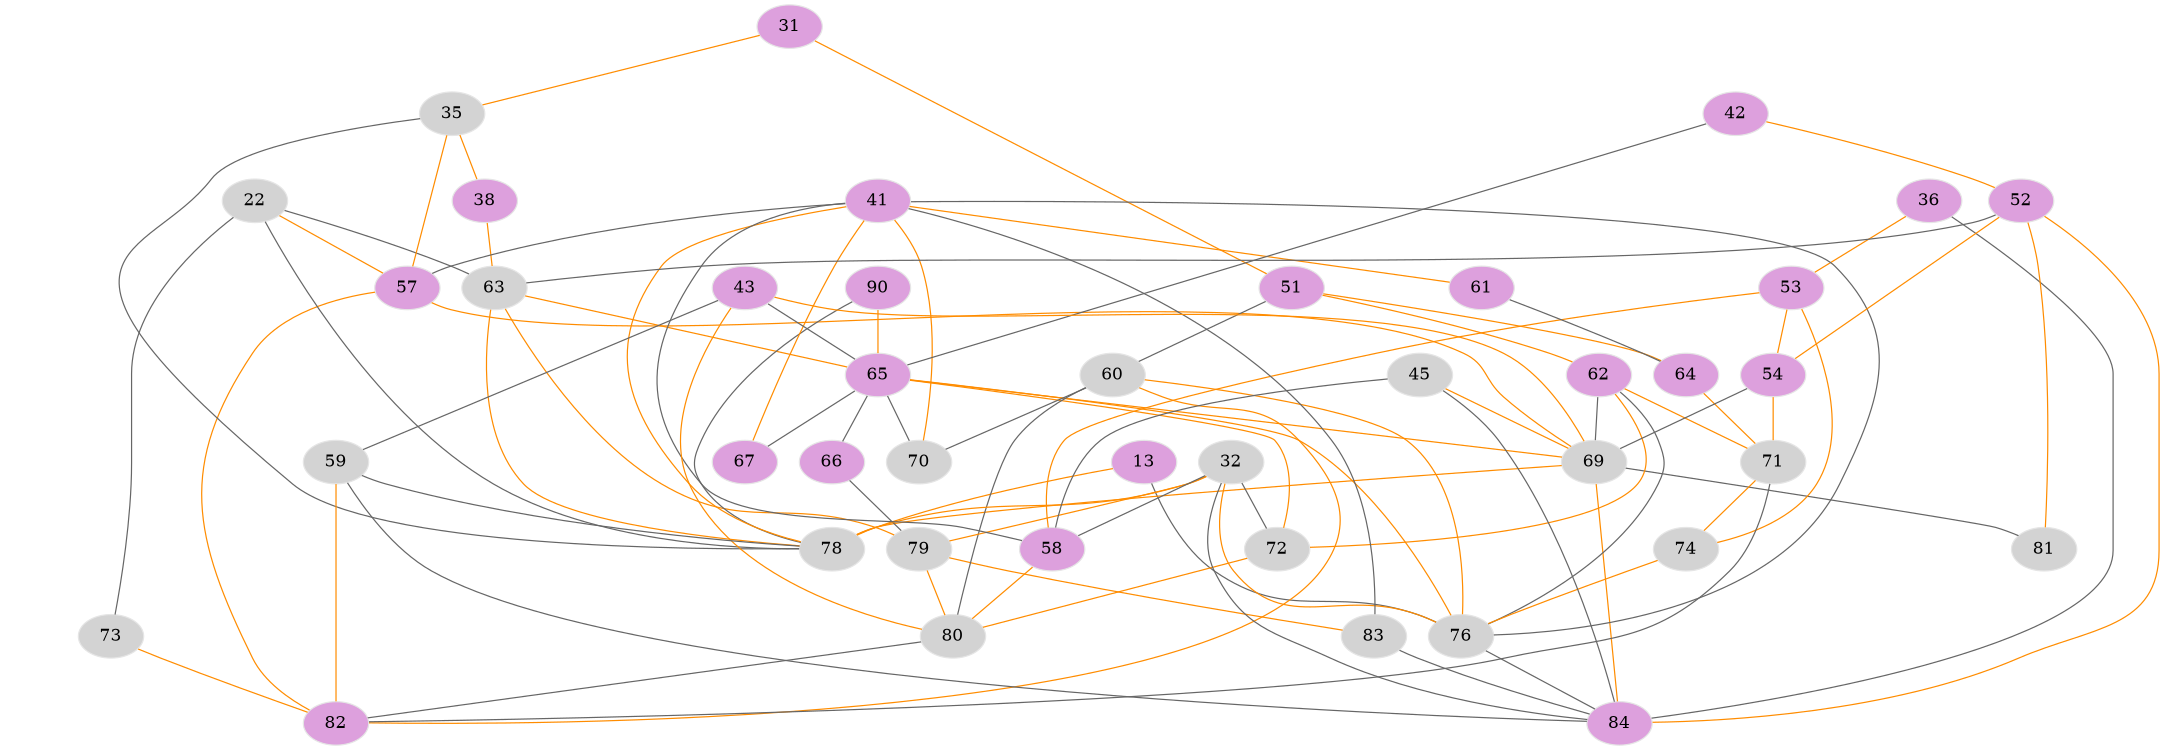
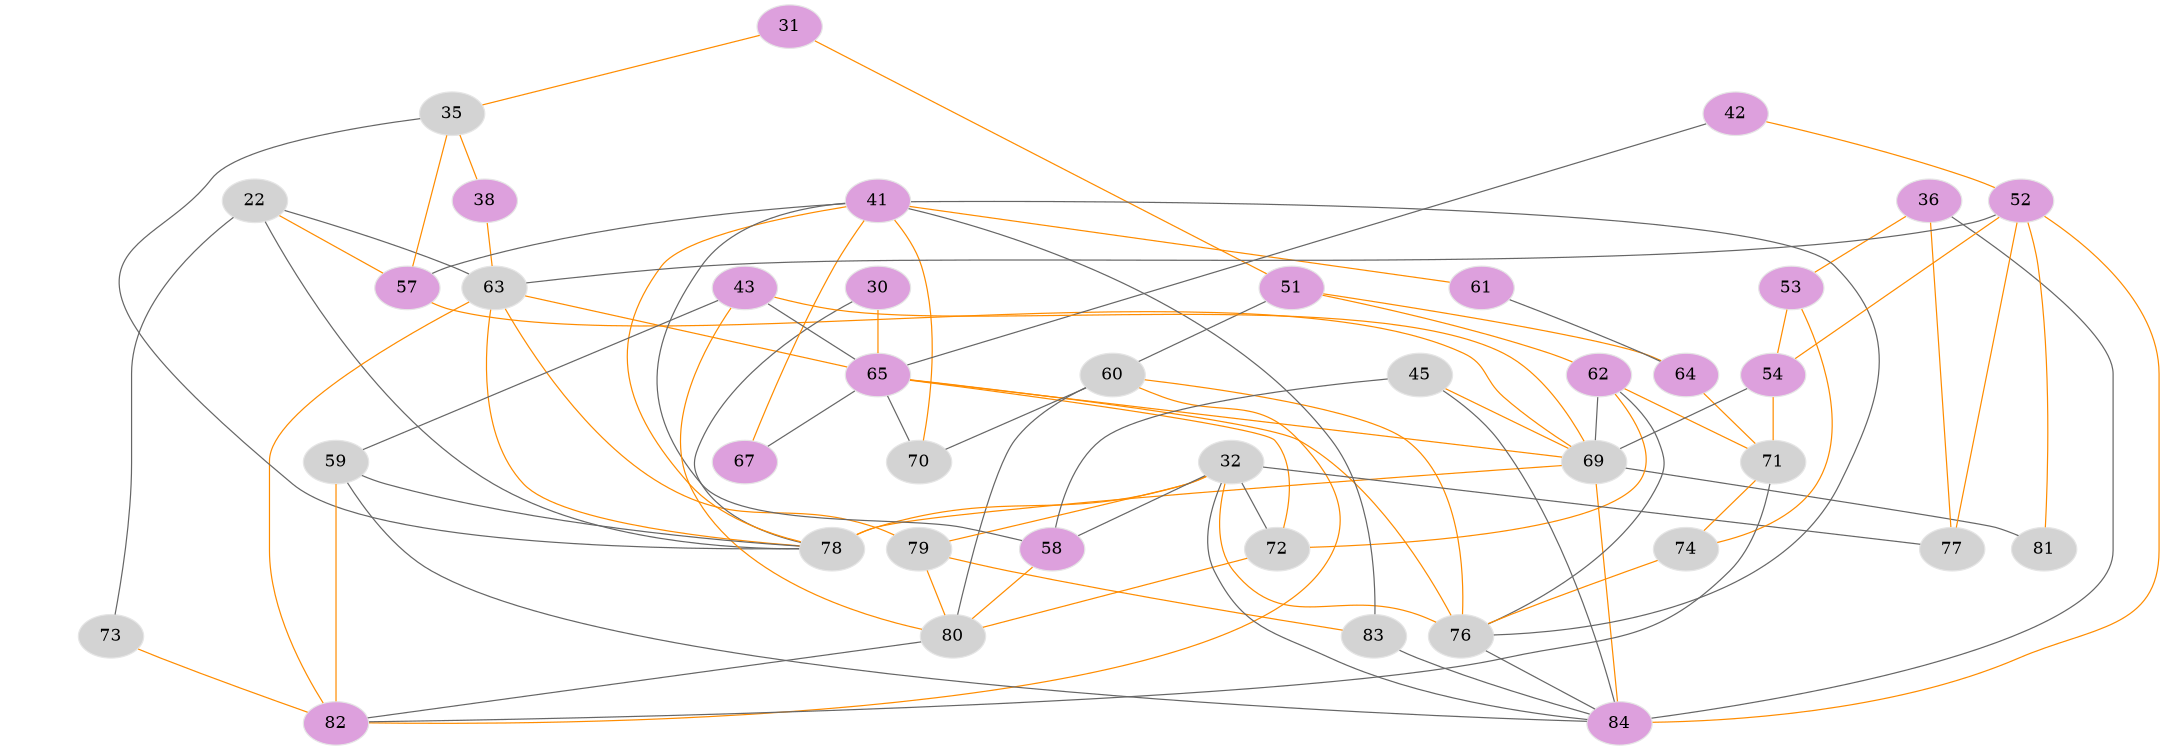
node "90": label "90" -> "30"
edge "53" -- "58": removed
node "66": removed
node "13": removed
edge "57" -- "82": now "63" -- "82"
node "77": added
